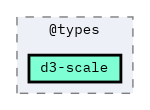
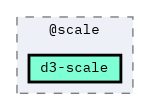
cluster "@types": label "@types" -> "@scale"
